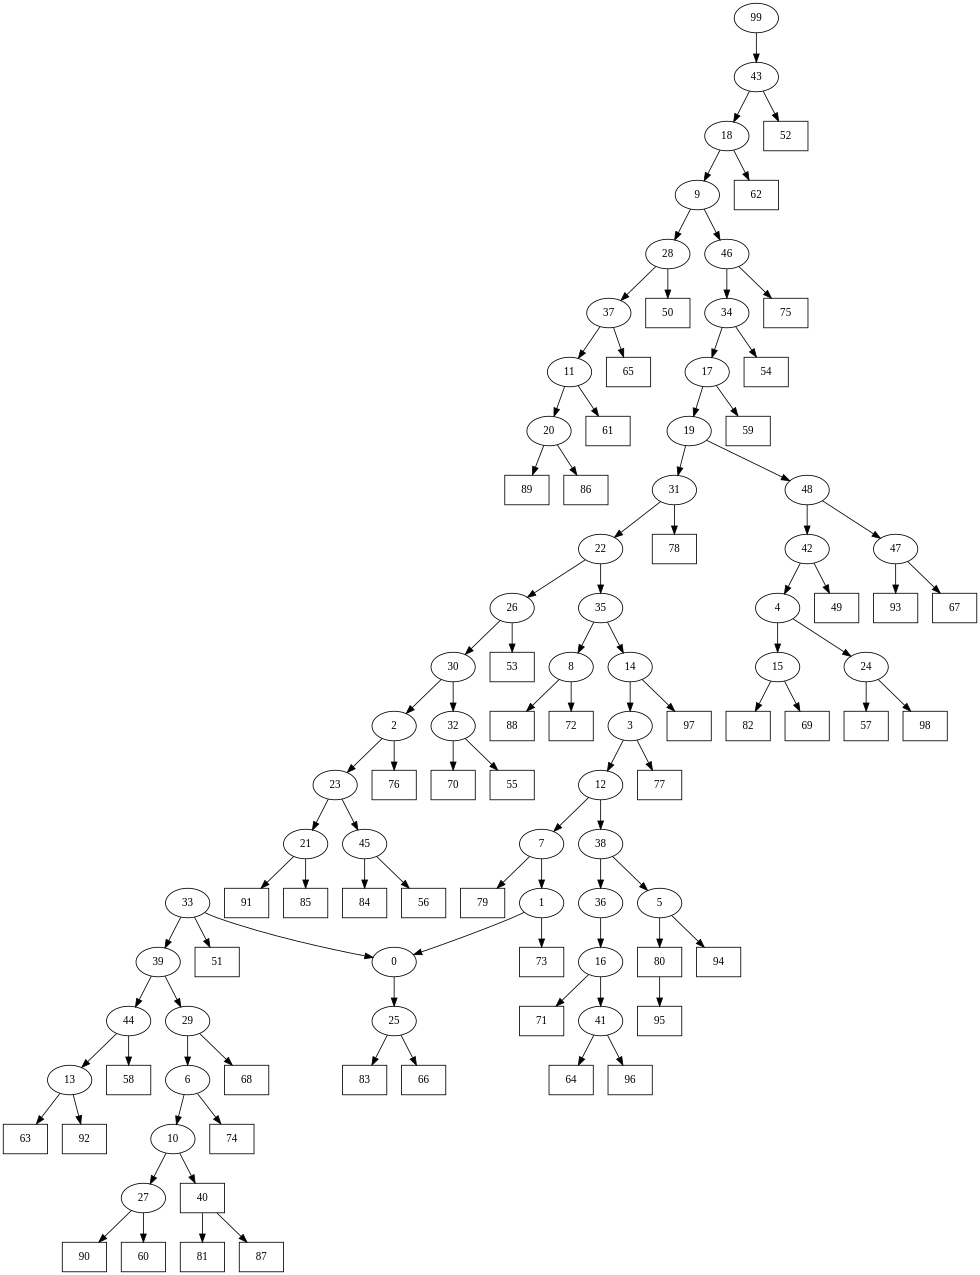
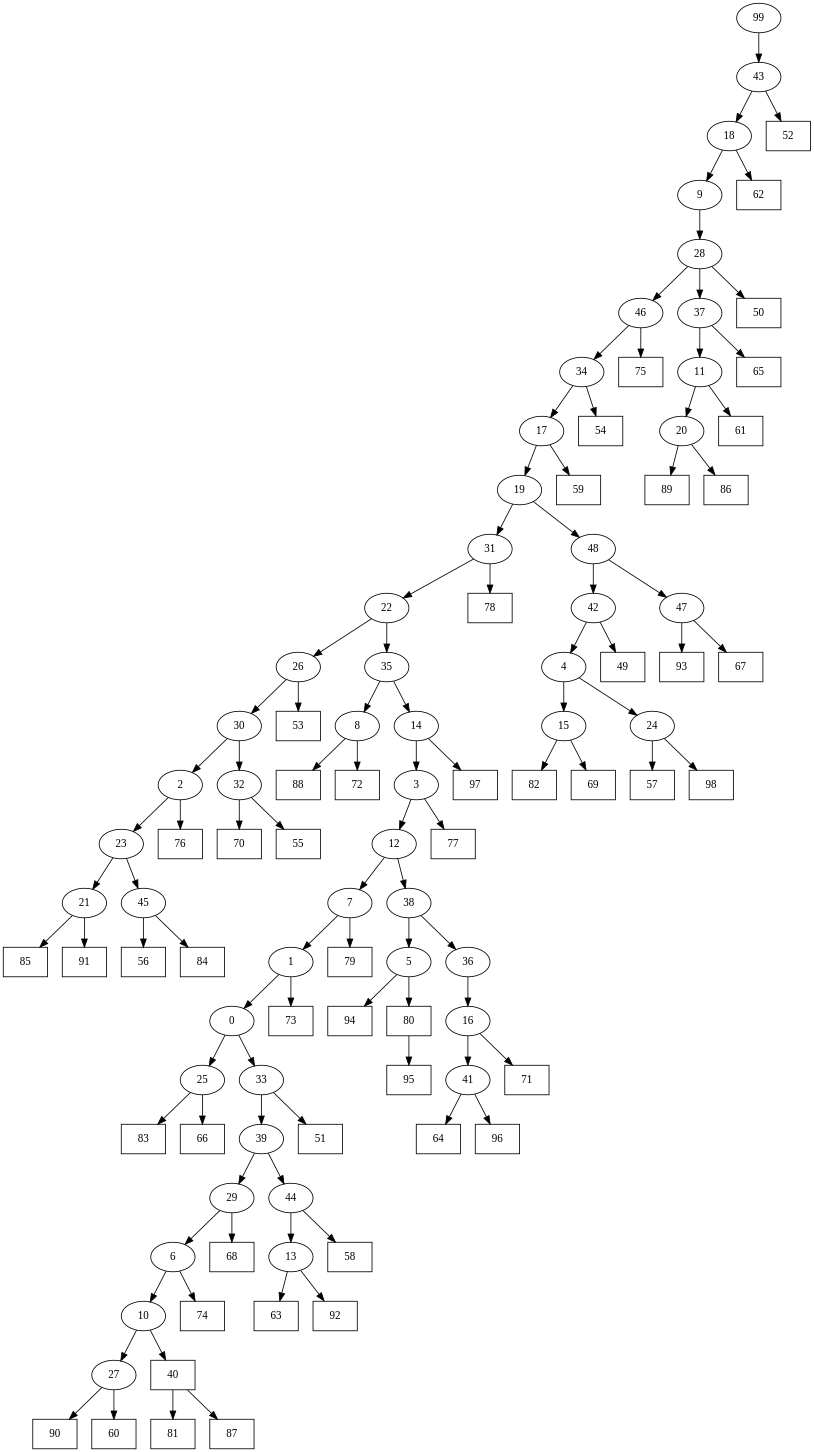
edge "9" -> "46": now "28" -> "46"
edge "33" -> "0": reversed
